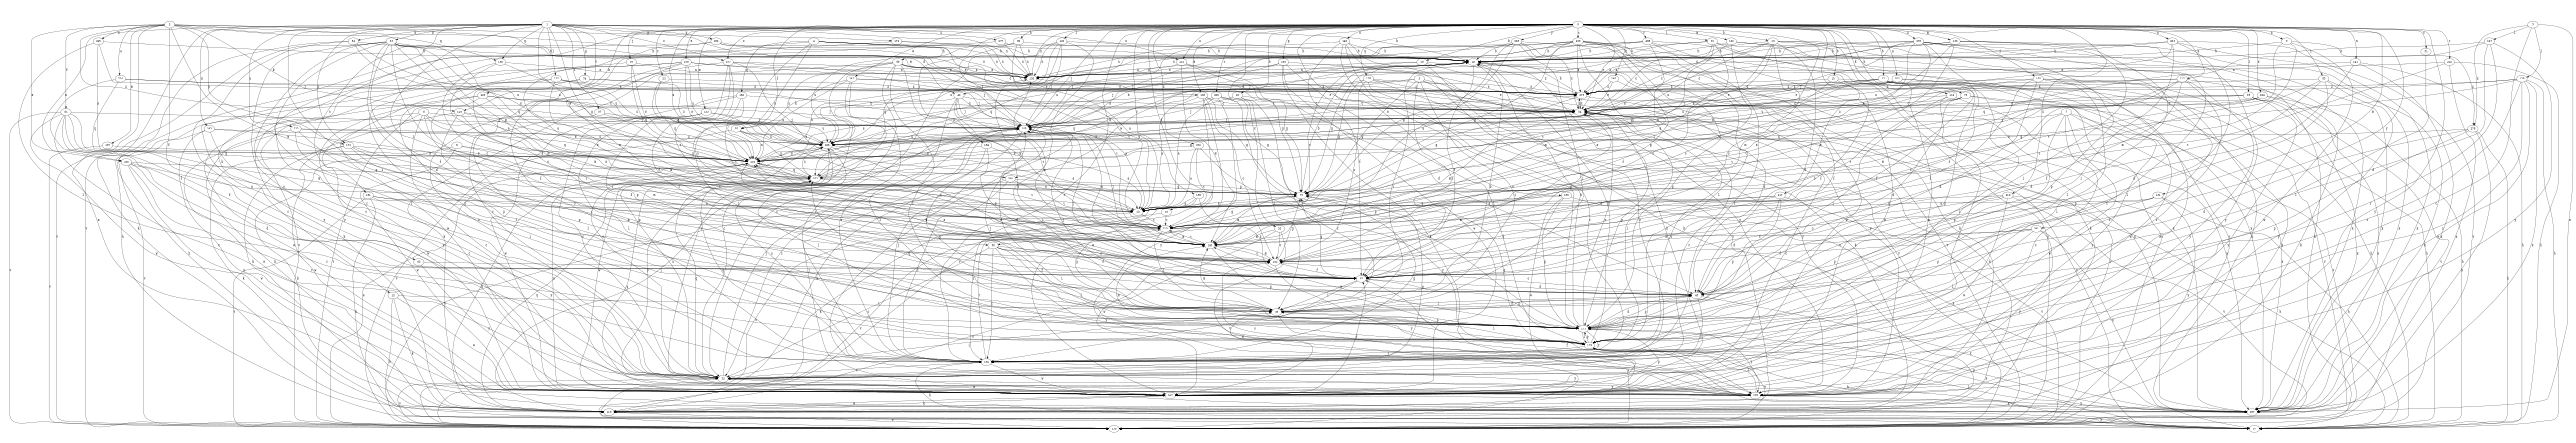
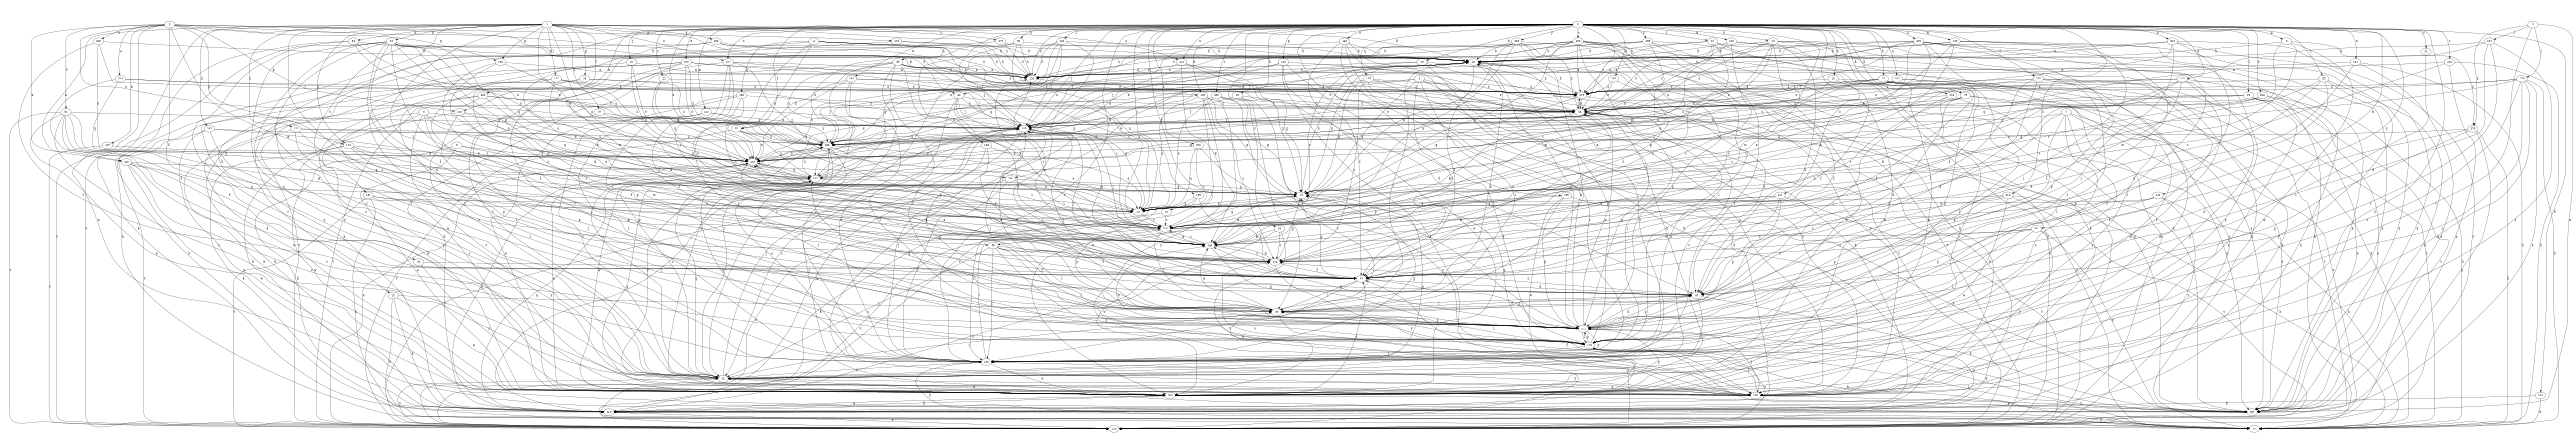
edge "247" -> "54": removed, label "e"
node "109": added
